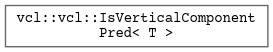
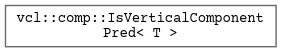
node "vcl::vcl::IsVerticalComponent Pred< T >": label "vcl::vcl::IsVerticalComponent Pred< T >" -> "vcl::comp::IsVerticalComponent Pred< T >"
